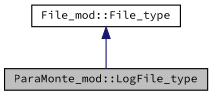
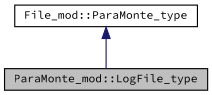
node "File_mod::File_type": label "File_mod::File_type" -> "File_mod::ParaMonte_type"
